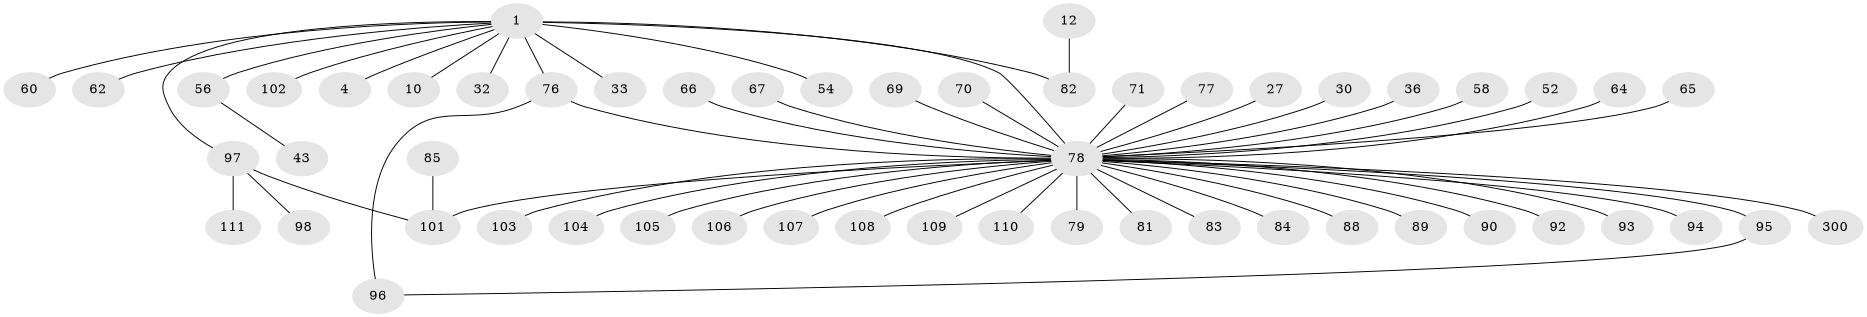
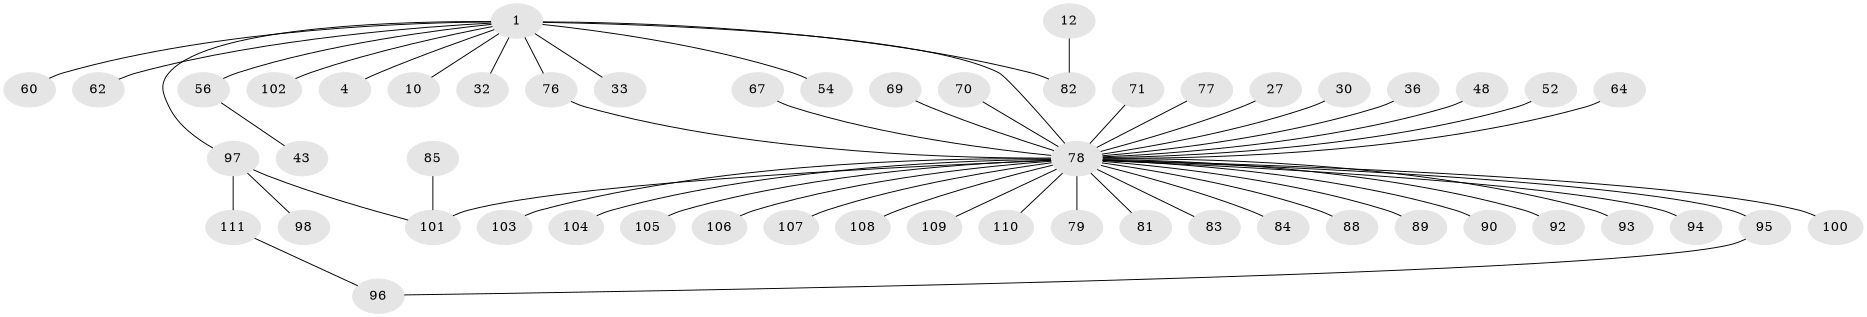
node "66": removed
node "58": label "58" -> "48"
node "65": removed
edge "76" -- "96": now "111" -- "96"
node "300": label "300" -> "100"
